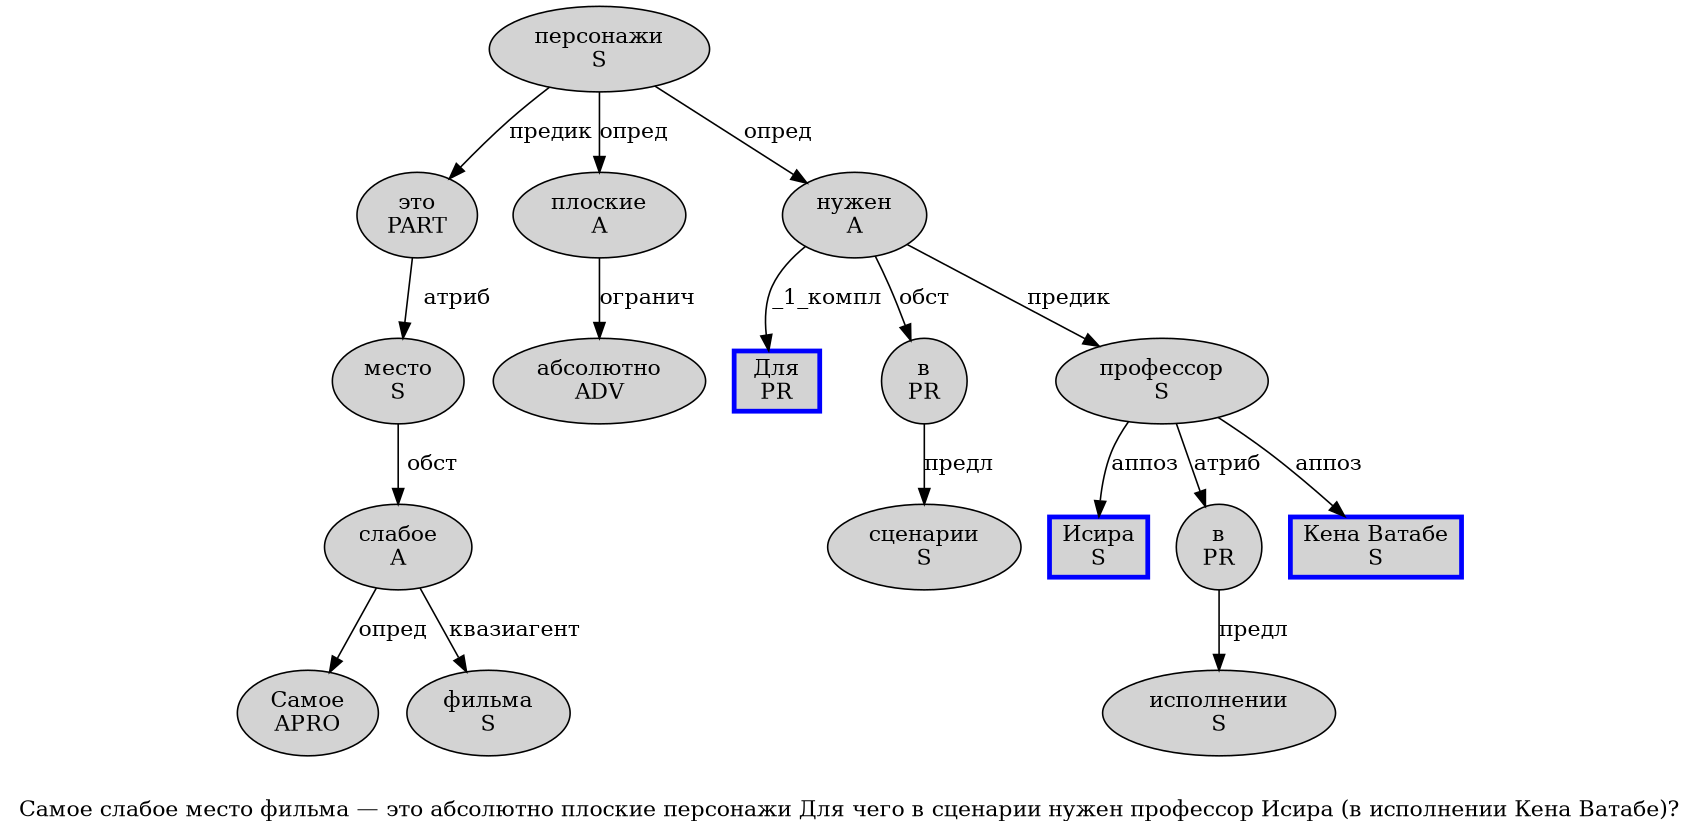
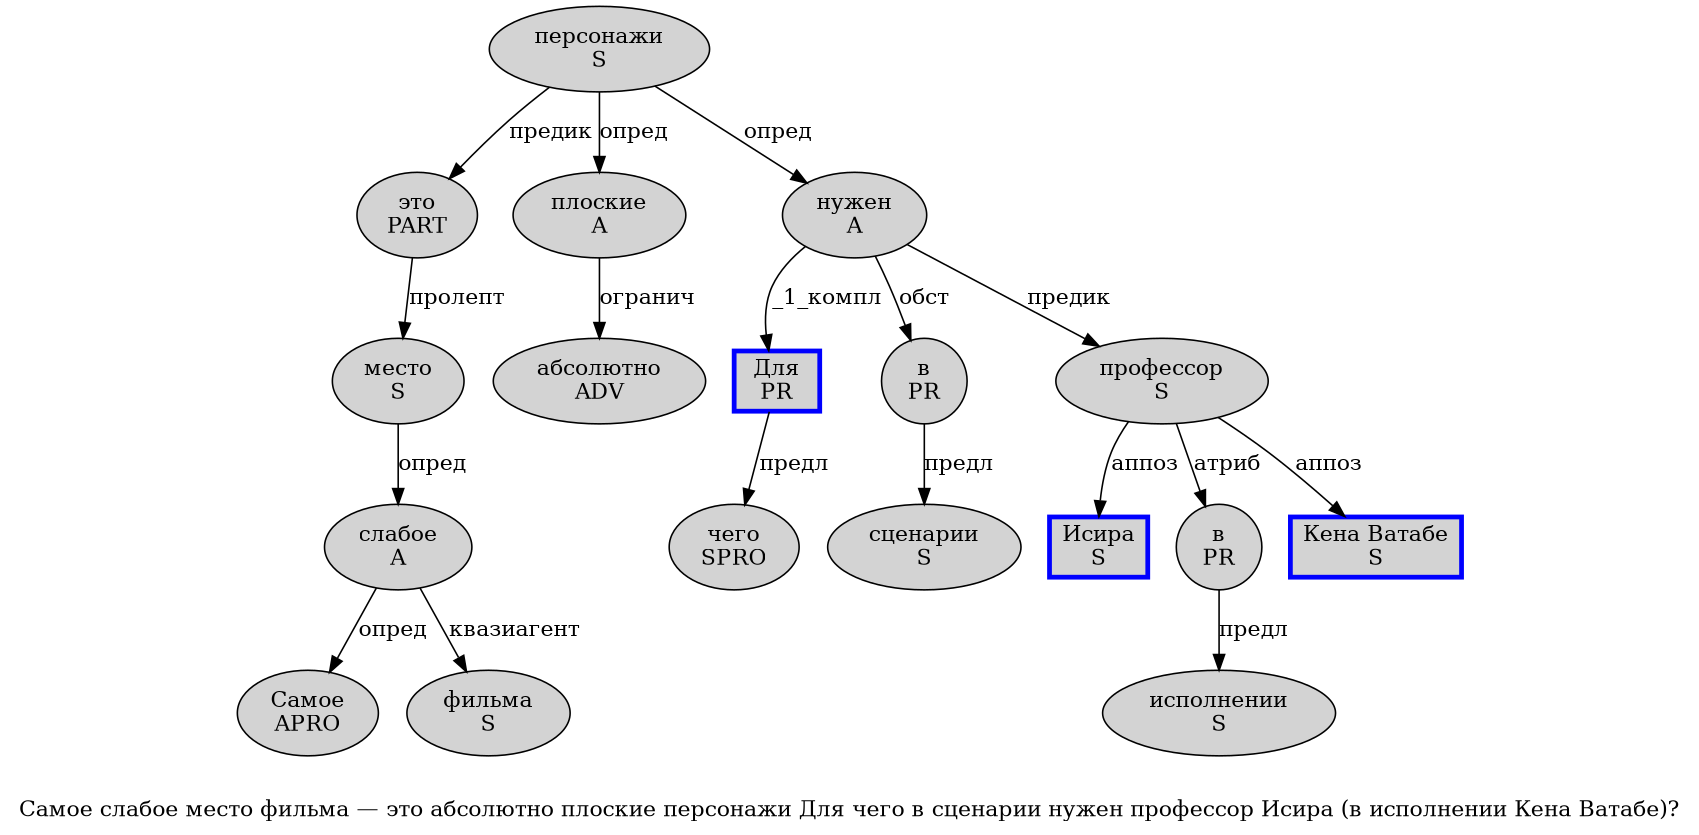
edge "это PART" -> "место S": label "атриб" -> "пролепт"
edge "место S" -> "слабое A": label "обст" -> "опред"
node "чего SPRO": added
